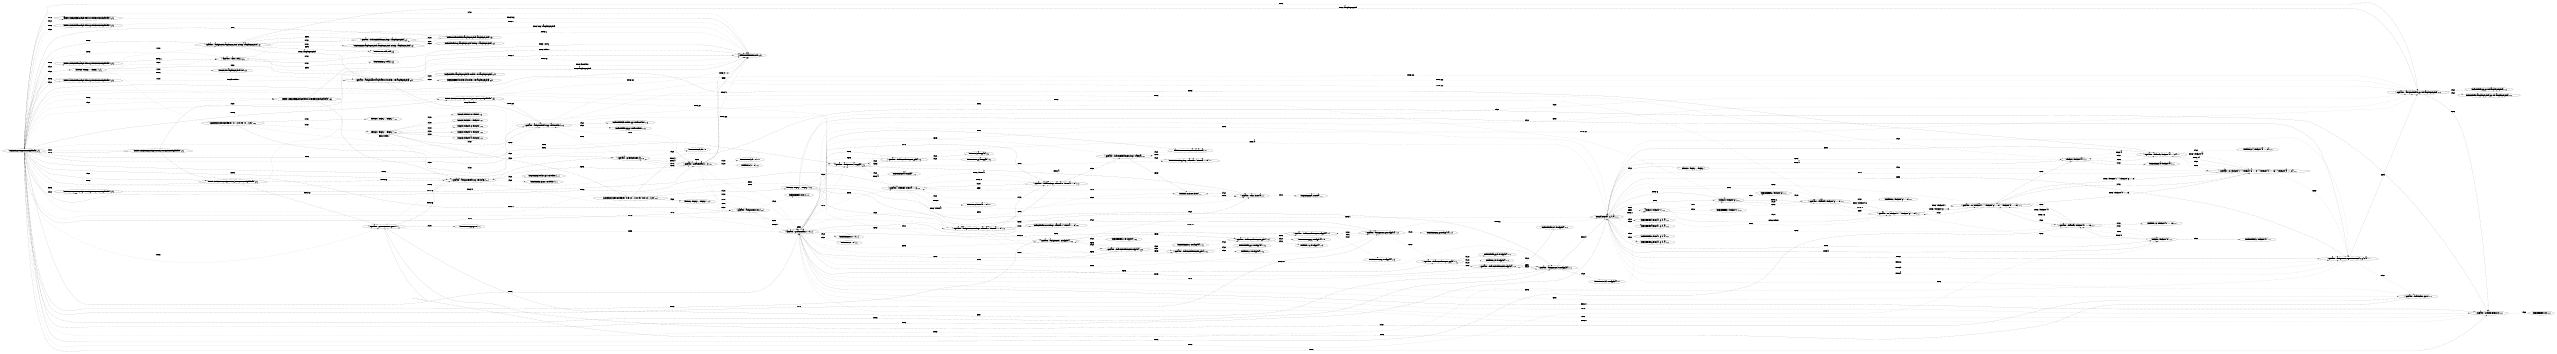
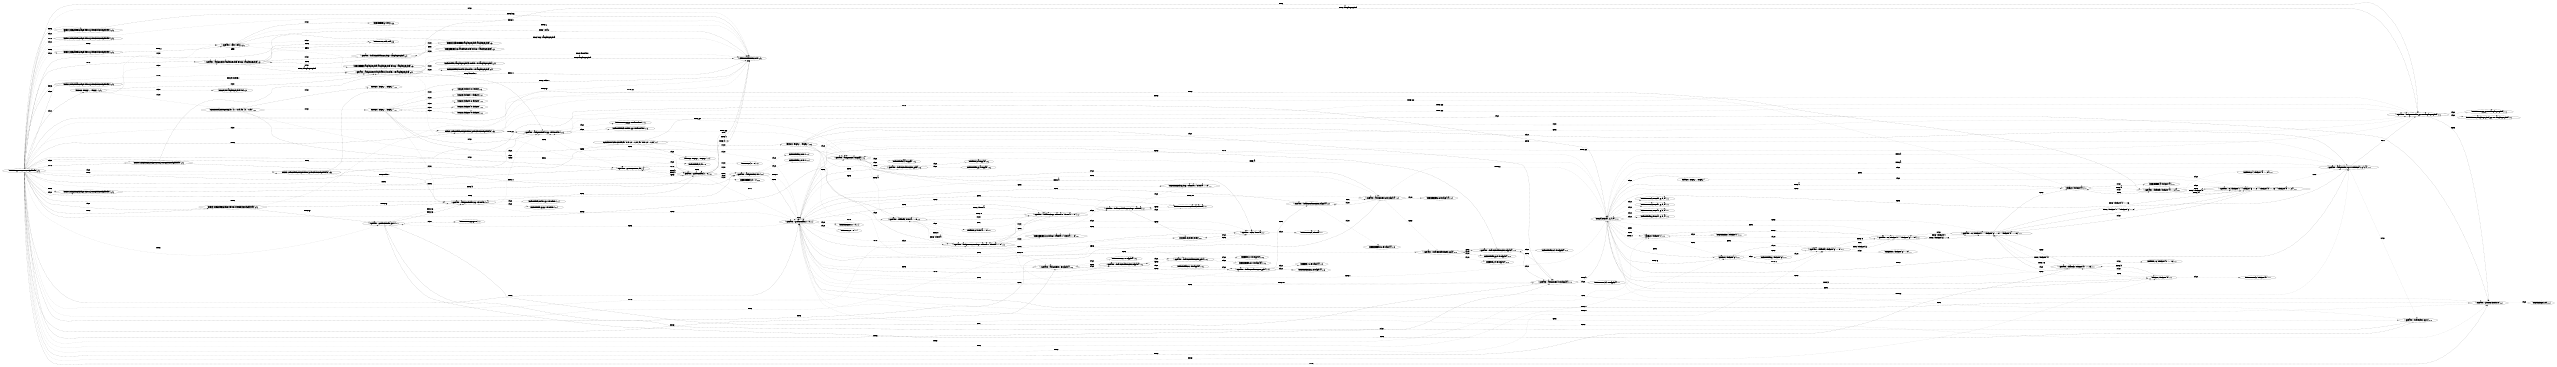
edge "(PACK4,PACK4(r, g, b, a))" -> "(<operator>.shiftLeft,(uint32_t)(a) << 24)": removed, label "CDG:"
node "(IDENTIFIER,w,x = w)": added
edge "(uint32_t,(uint32_t)(r))" -> "(<operator>.or,(uint32_t)(r) | ((uint32_t)(g) << 8))": label "DDG: toskew" -> "DDG: r"
